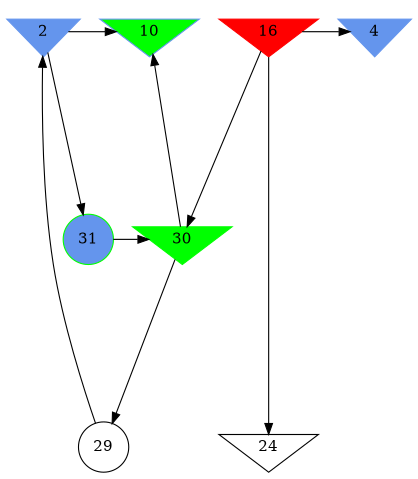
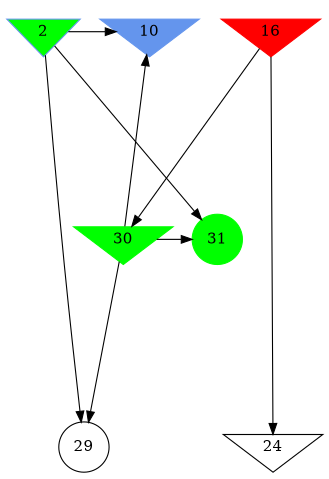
node "2": fillcolor cornflowerblue -> green
node "10": fillcolor green -> cornflowerblue
node "4": removed
node "31": fillcolor cornflowerblue -> green
edge "31" -> "30": reversed
edge "29" -> "2": reversed
